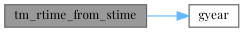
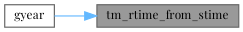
edge "tm_rtime_from_stime" -> "gyear": reversed
